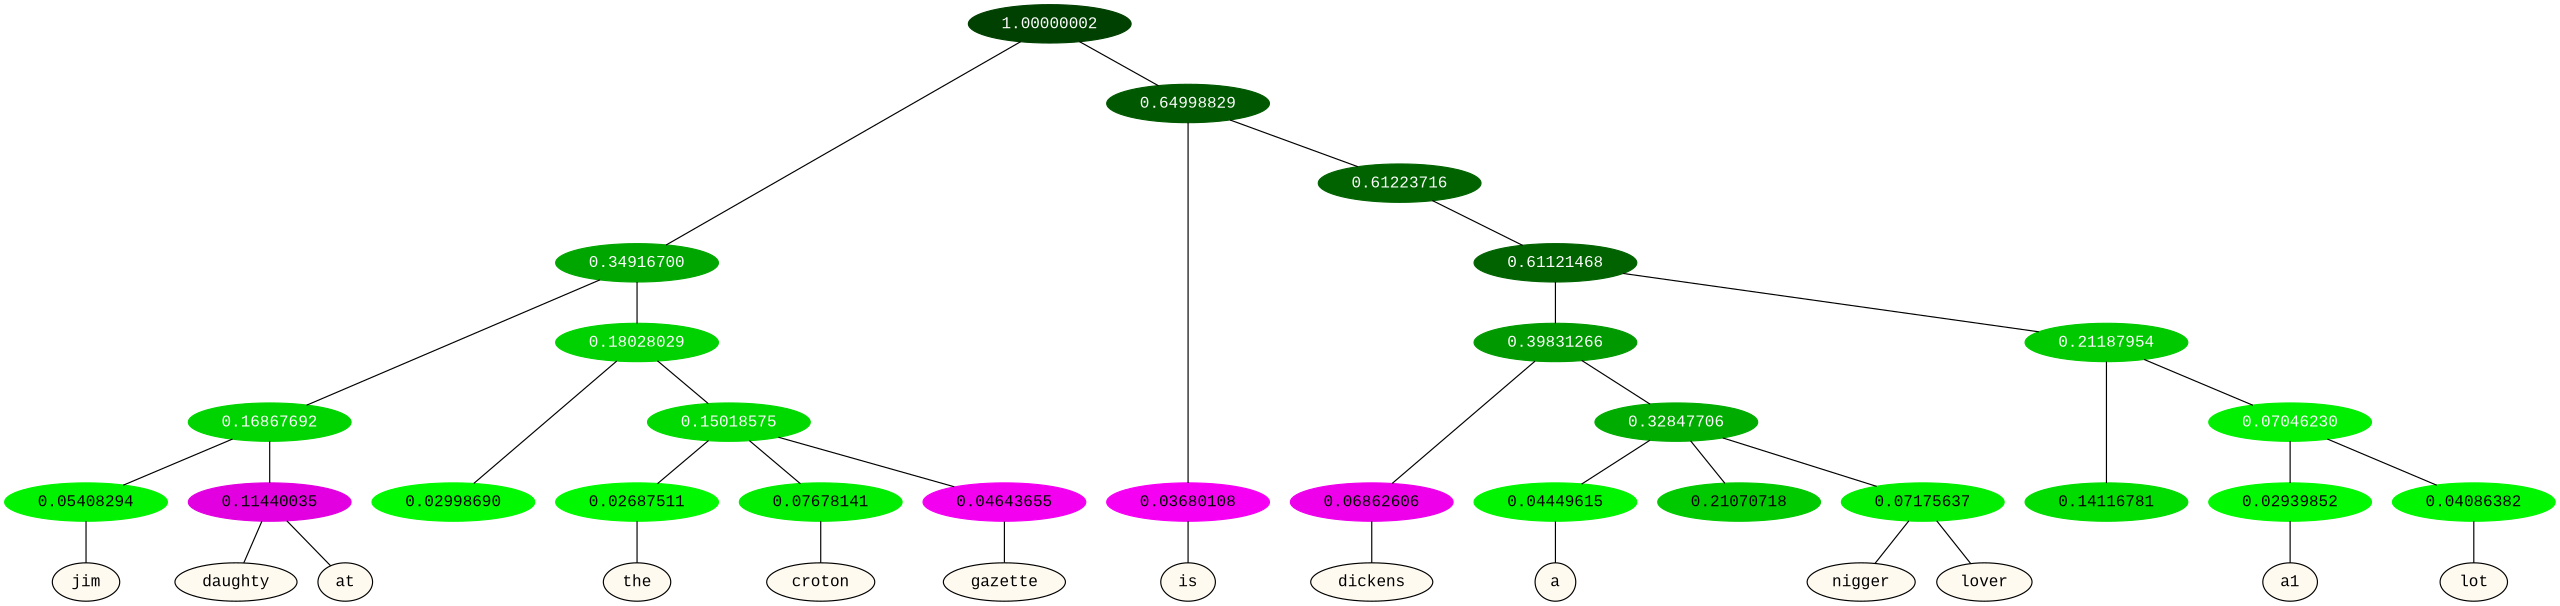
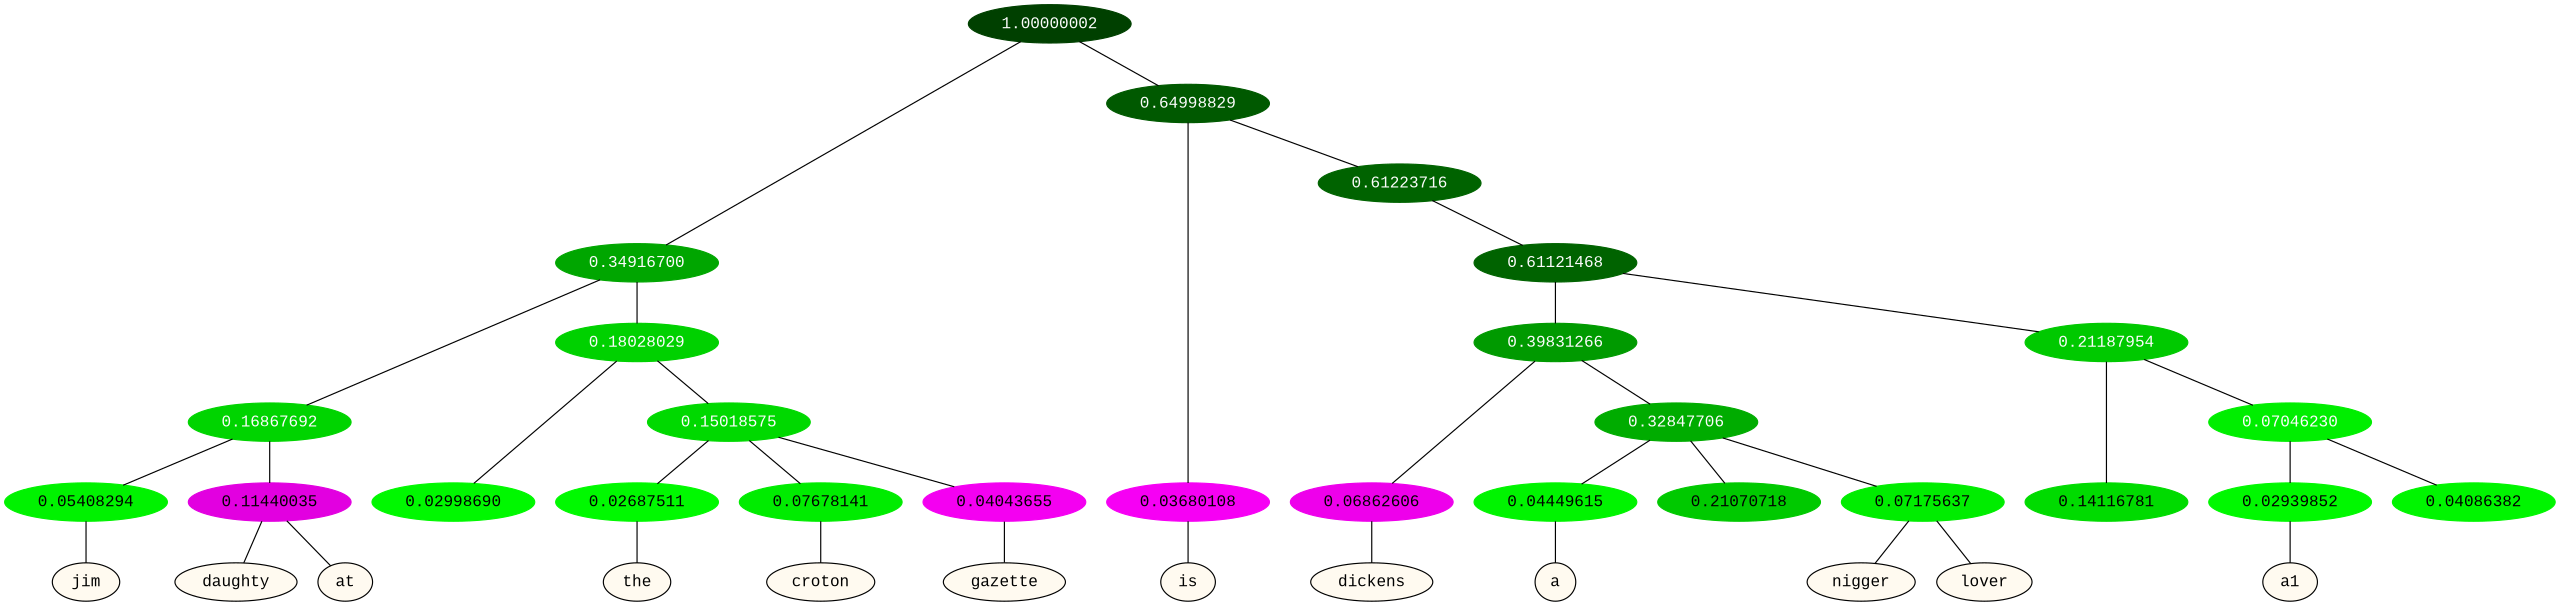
node "0.04643655": label "0.04643655" -> "0.04043655"
node "lot": removed
